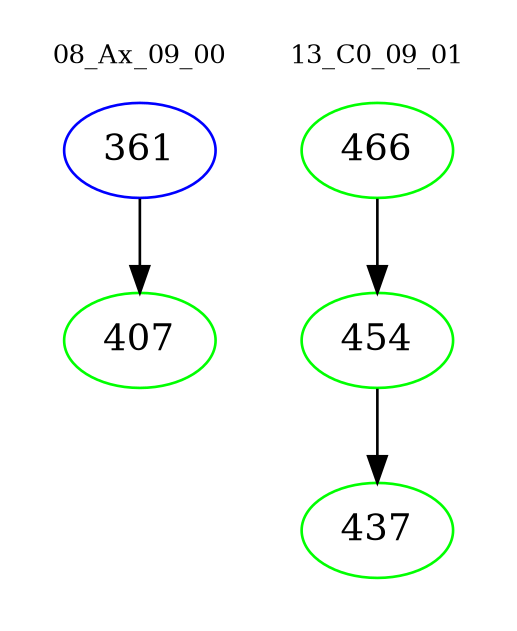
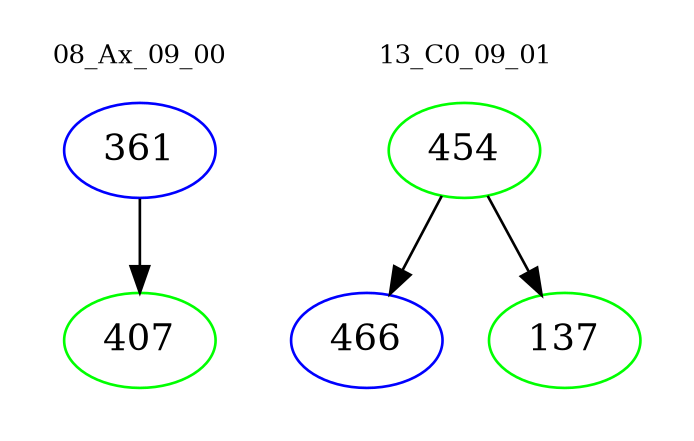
node "466": color green -> blue
edge "466" -> "454": reversed
node "437": label "437" -> "137"
